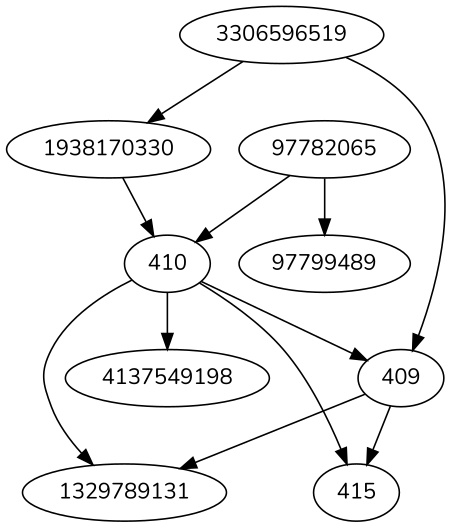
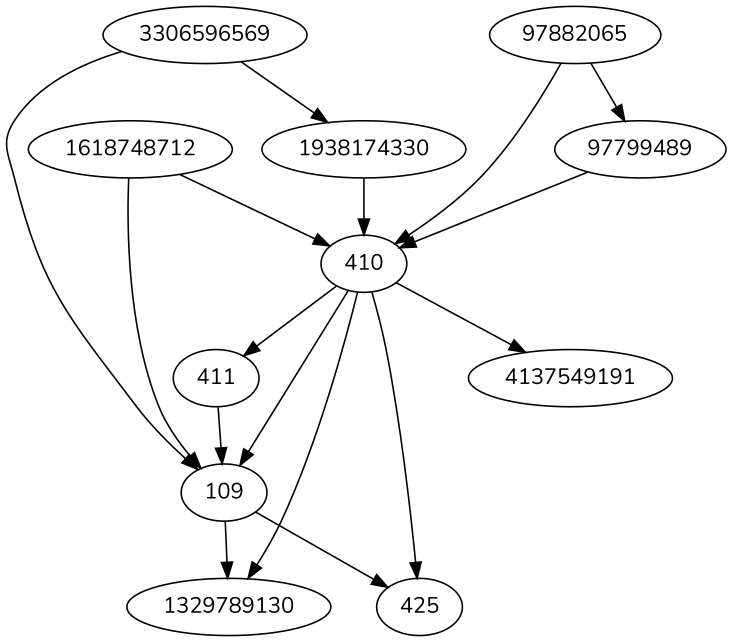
node "3306596519": label "3306596519" -> "3306596569"
node "1938170330": label "1938170330" -> "1938174330"
node "1618748712": added
node "97782065": label "97782065" -> "97882065"
edge "97799489" -> "410": added
node "4137549198": label "4137549198" -> "4137549191"
node "411": added
node "409": label "409" -> "109"
node "1329789131": label "1329789131" -> "1329789130"
node "415": label "415" -> "425"
